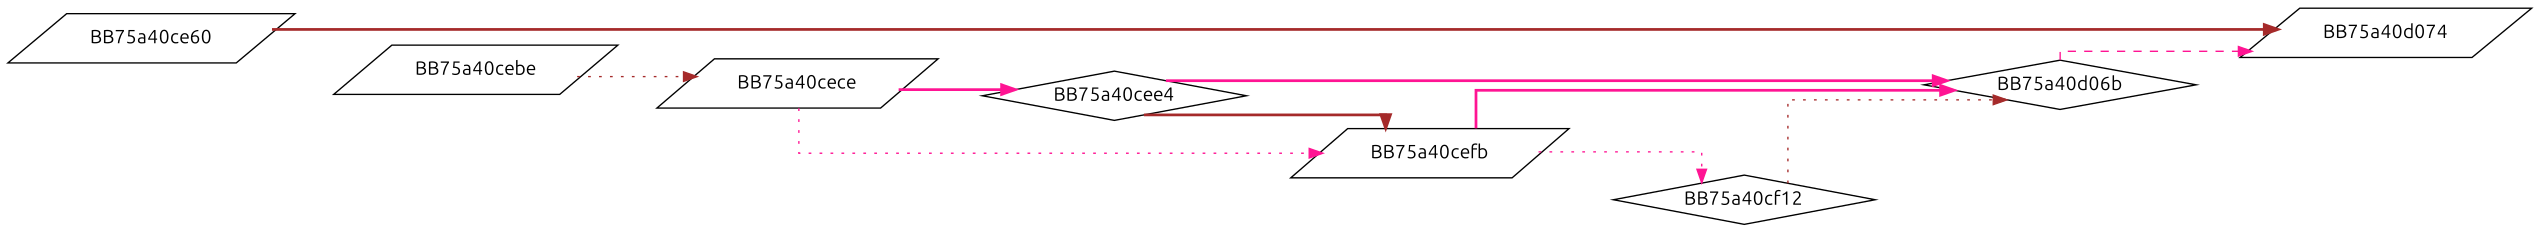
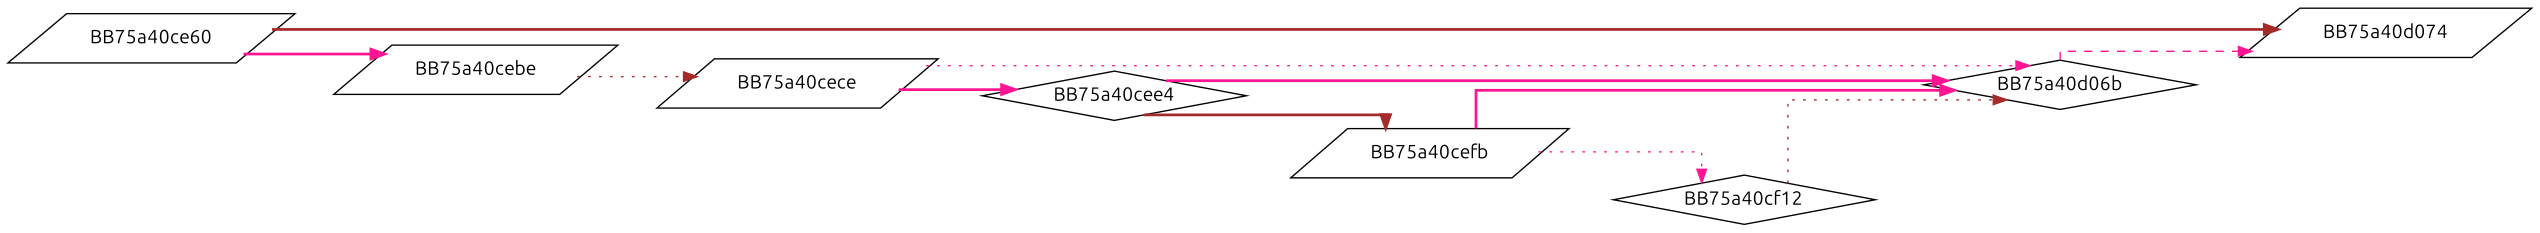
edge "BB75a40ce60" -> "BB75a40cebe": added
edge "BB75a40cece" -> "BB75a40cefb": now "BB75a40cece" -> "BB75a40d06b"
